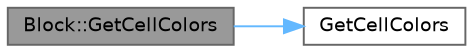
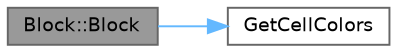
node "Block::GetCellColors": label "Block::GetCellColors" -> "Block::Block"
